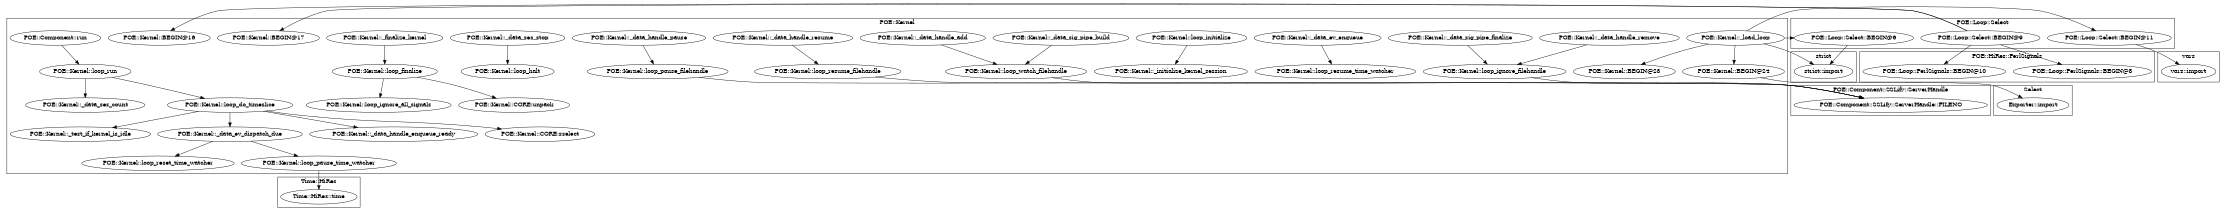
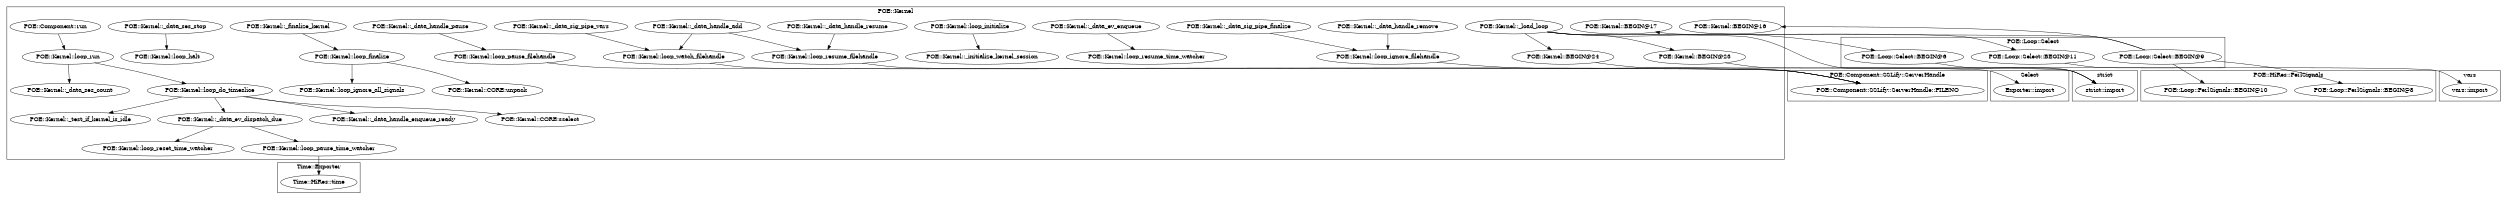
node "POE::Kernel::_data_sig_pipe_build": label "POE::Kernel::_data_sig_pipe_build" -> "POE::Kernel::_data_sig_pipe_vars"
edge "POE::Kernel::_data_handle_add" -> "POE::Kernel::loop_resume_filehandle": added
edge "POE::Kernel::BEGIN@23" -> "strict::import": added
cluster "Time::HiRes": label "Time::HiRes" -> "Time::Exporter"
